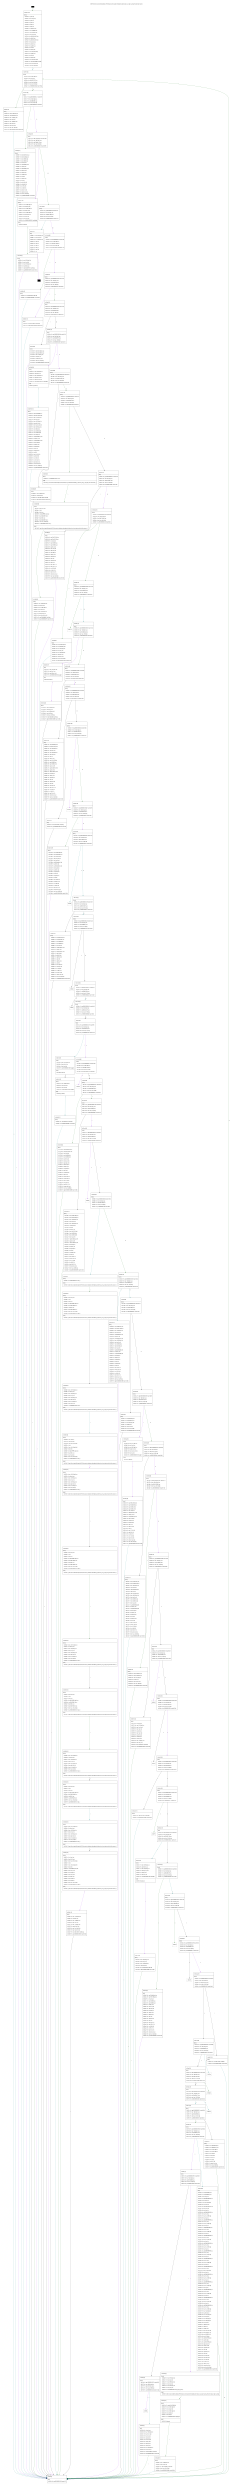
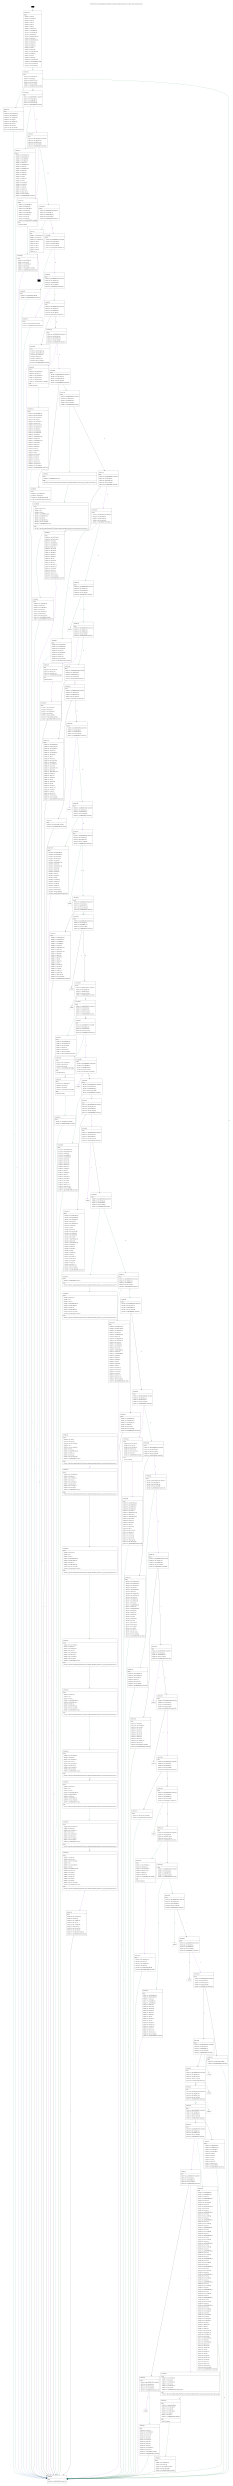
node "0x4028b4 [30]": added
node "0x4024d3 [34]": removed
